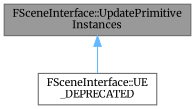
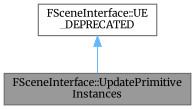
edge "FSceneInterface::UE _DEPRECATED" -> "FSceneInterface::UpdatePrimitive Instances": reversed
